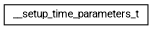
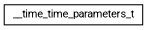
node "__setup_time_parameters_t": label "__setup_time_parameters_t" -> "__time_time_parameters_t"
